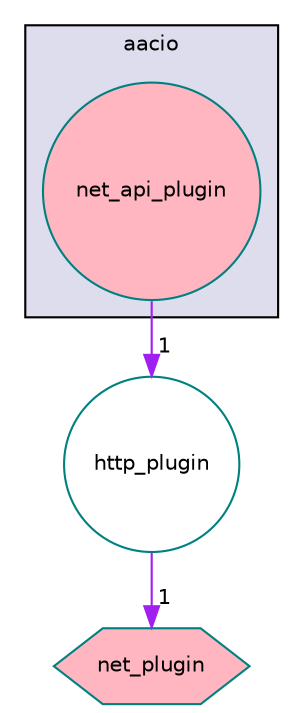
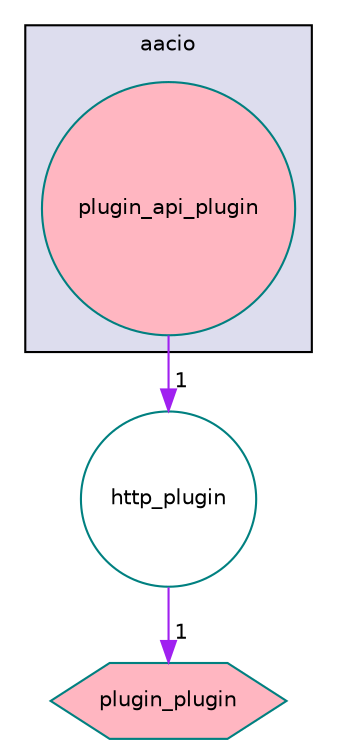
node "net_api_plugin": label "net_api_plugin" -> "plugin_api_plugin"
node "net_plugin": label "net_plugin" -> "plugin_plugin"
